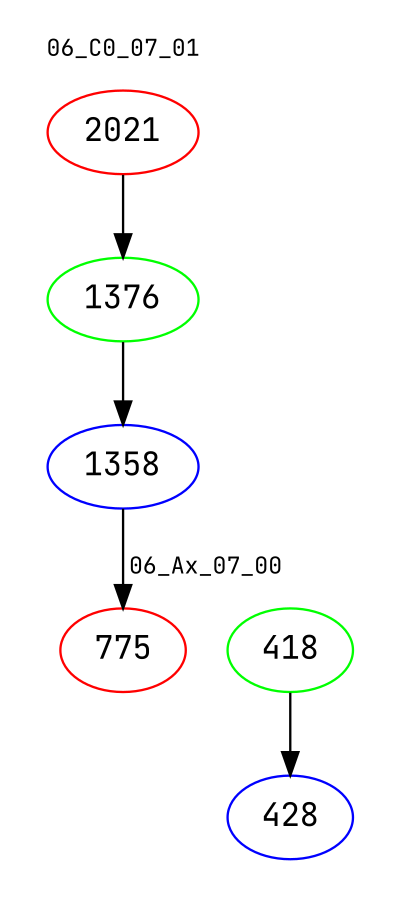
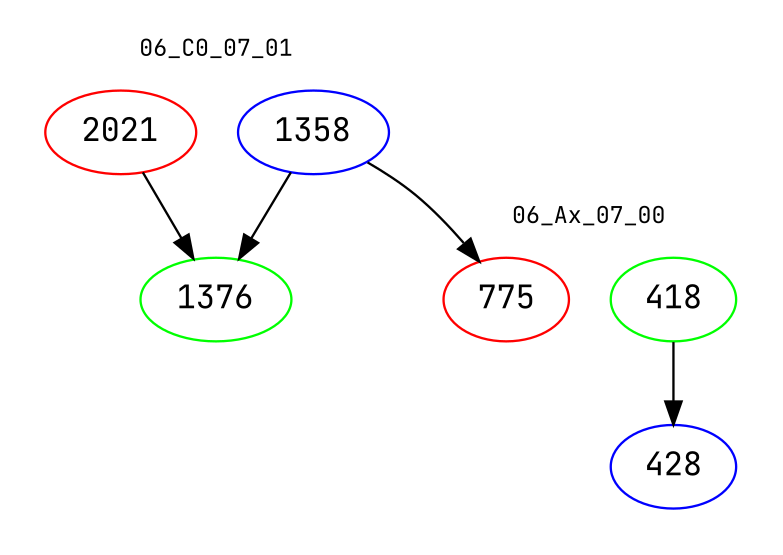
edge "1376" -> "1358": reversed
